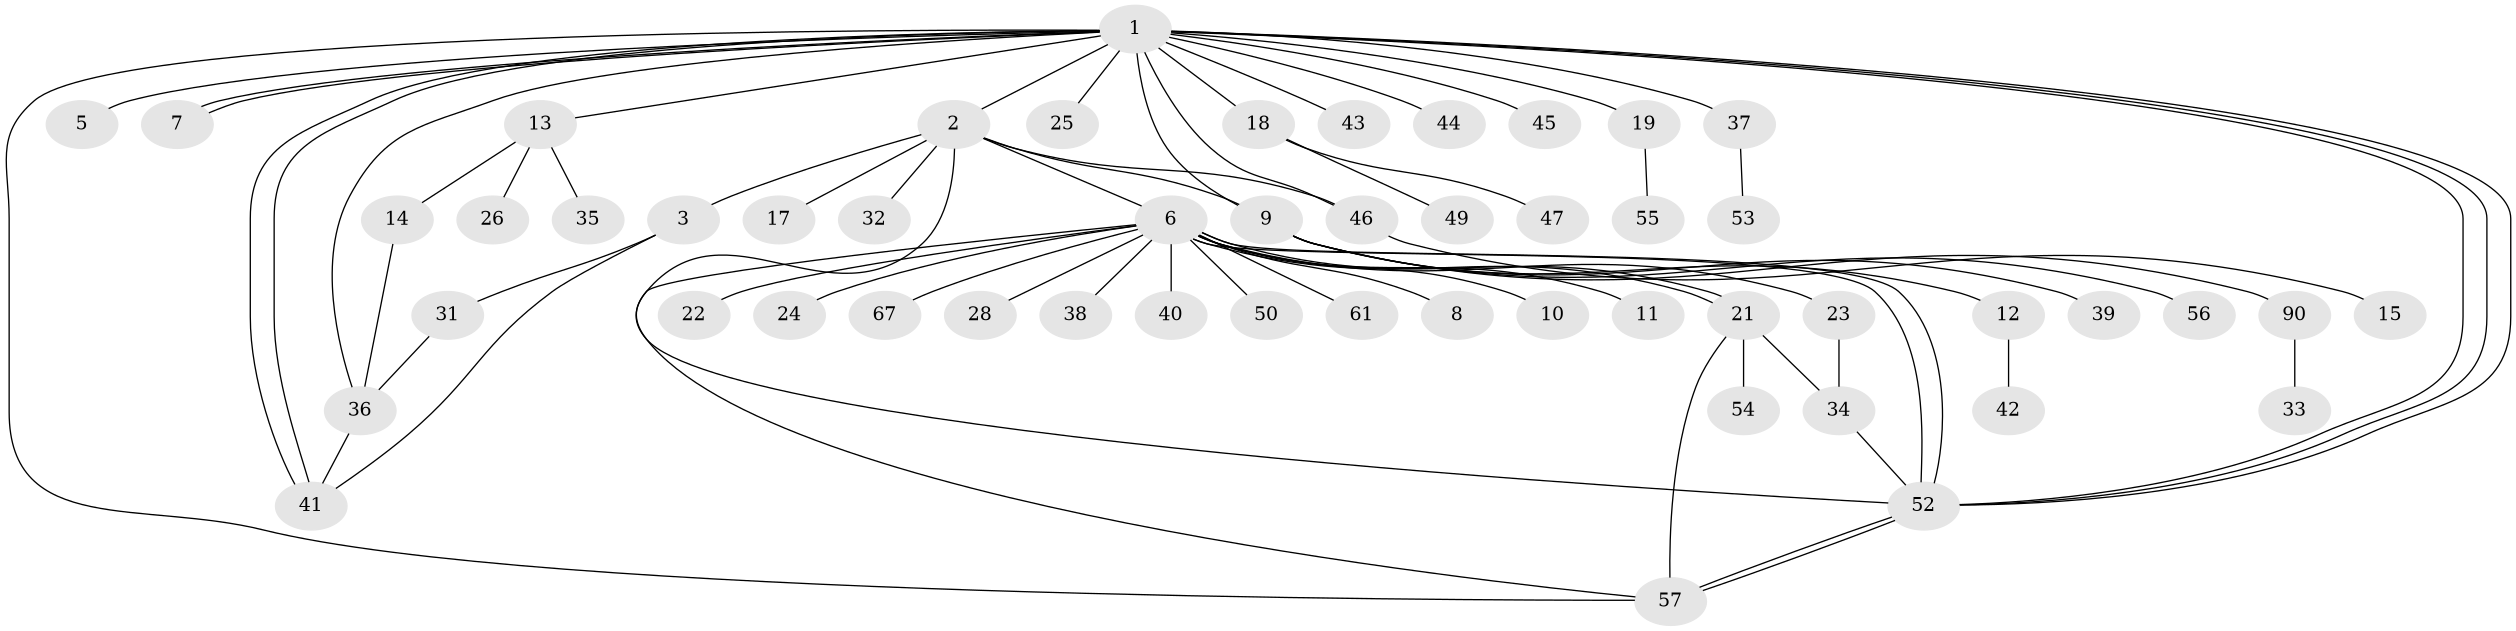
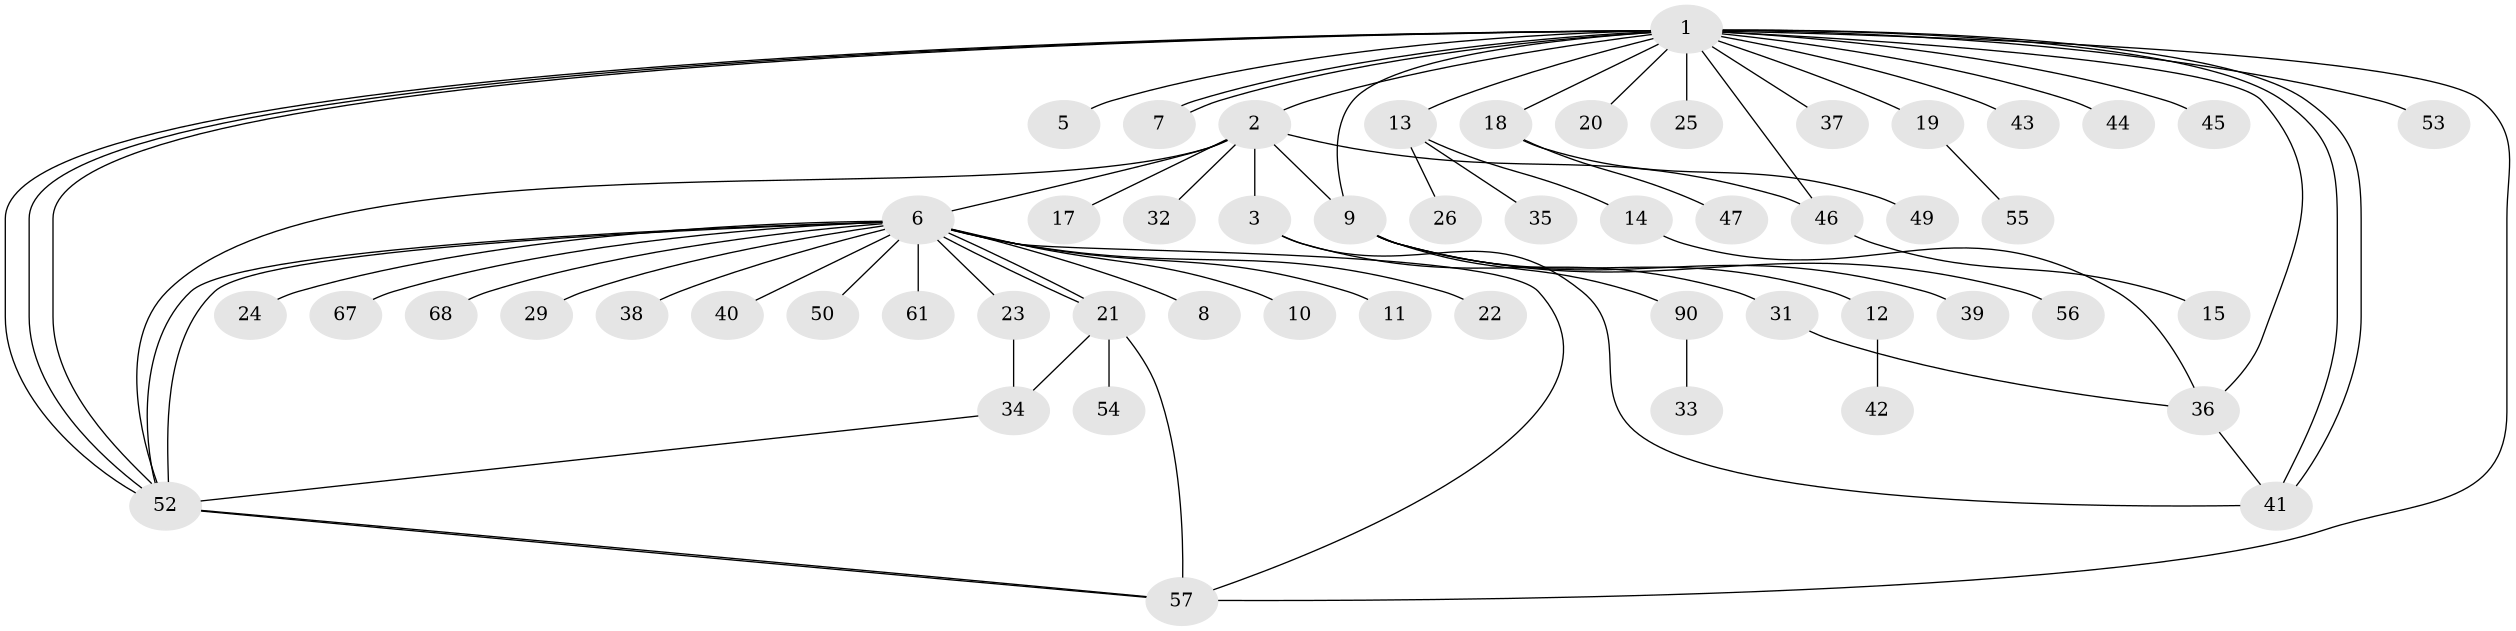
node "20": added
edge "37" -- "53": now "1" -- "53"
node "29": added
node "28": label "28" -> "68"
